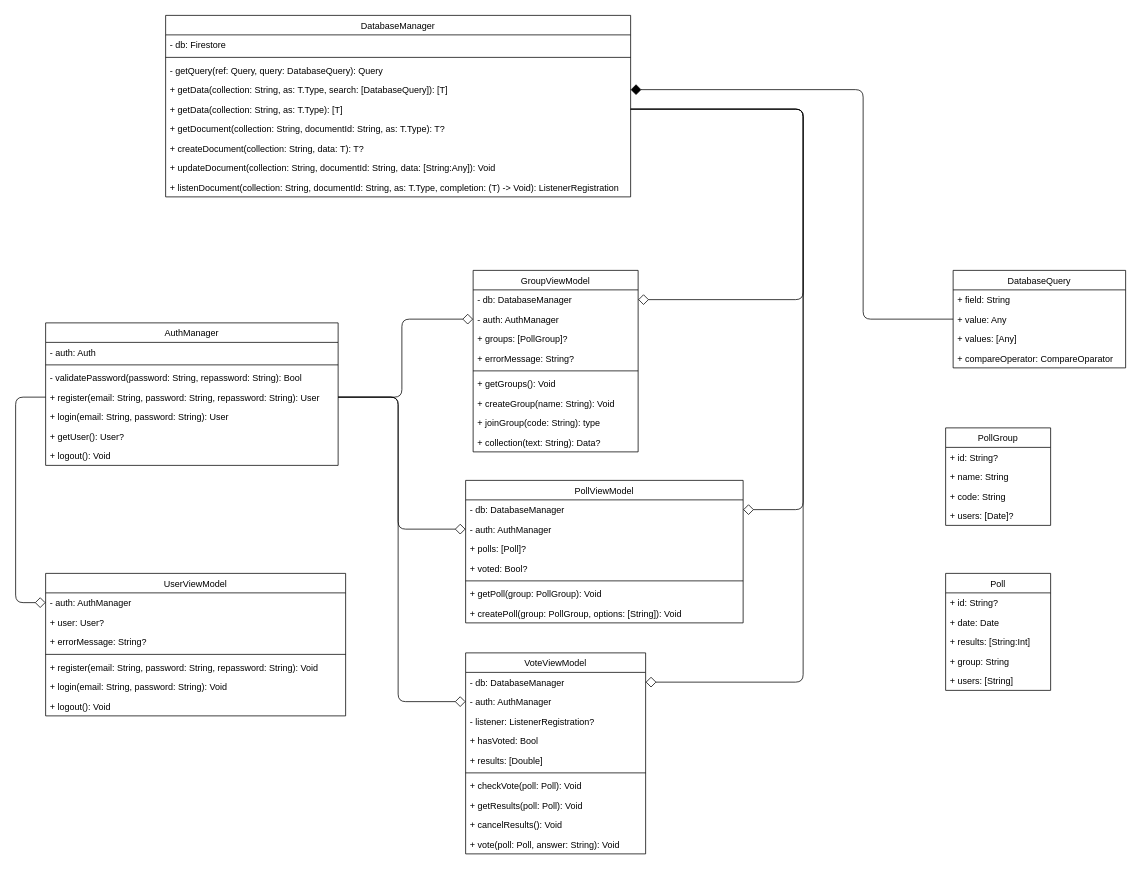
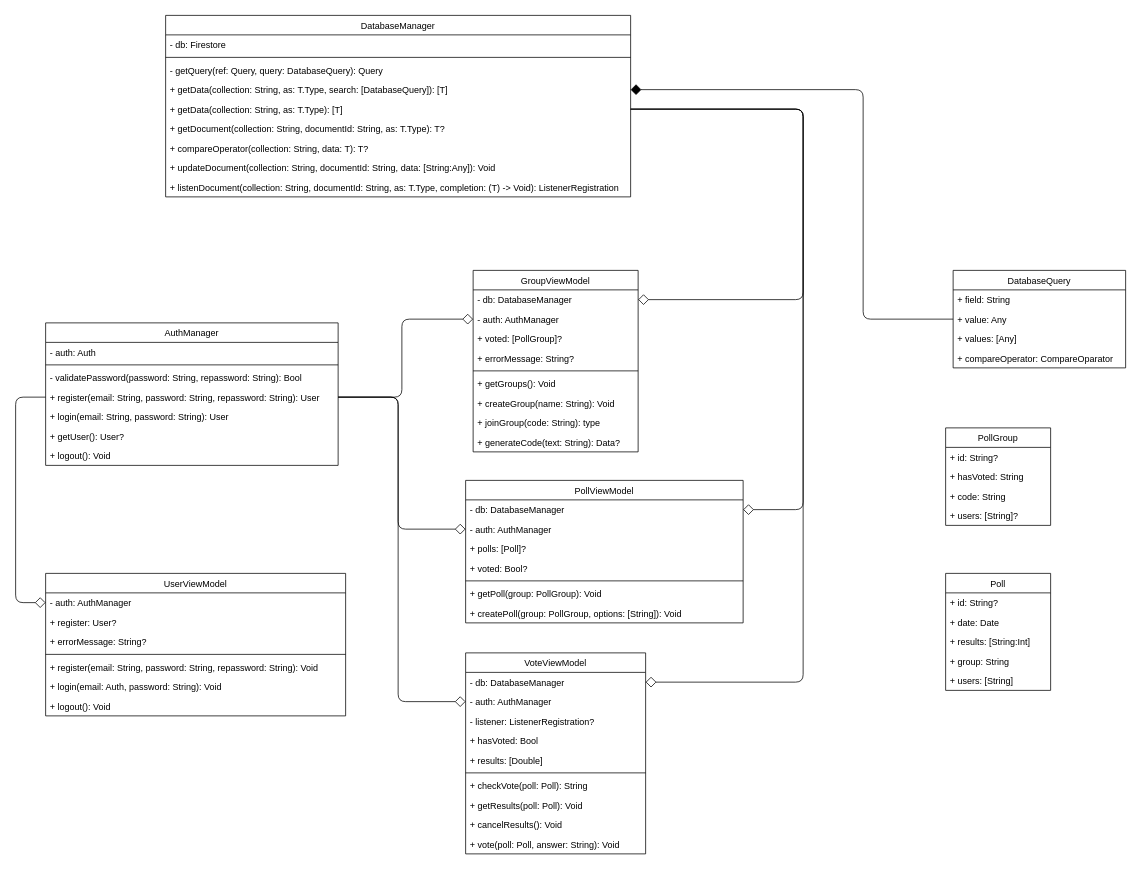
node "+ createDocument(collection: String, data: T): T?": label "+ createDocument(collection: String, data: T): T?" -> "+ compareOperator(collection: String, data: T): T?"
node "+ groups: [PollGroup]?": label "+ groups: [PollGroup]?" -> "+ voted: [PollGroup]?"
node "+ collection(text: String): Data?": label "+ collection(text: String): Data?" -> "+ generateCode(text: String): Data?"
node "+ name: String": label "+ name: String" -> "+ hasVoted: String"
node "+ users: [Date]?": label "+ users: [Date]?" -> "+ users: [String]?"
node "+ user: User?": label "+ user: User?" -> "+ register: User?"
node "+ login(email: String, password: String): Void": label "+ login(email: String, password: String): Void" -> "+ login(email: Auth, password: String): Void"
node "+ checkVote(poll: Poll): Void": label "+ checkVote(poll: Poll): Void" -> "+ checkVote(poll: Poll): String"
